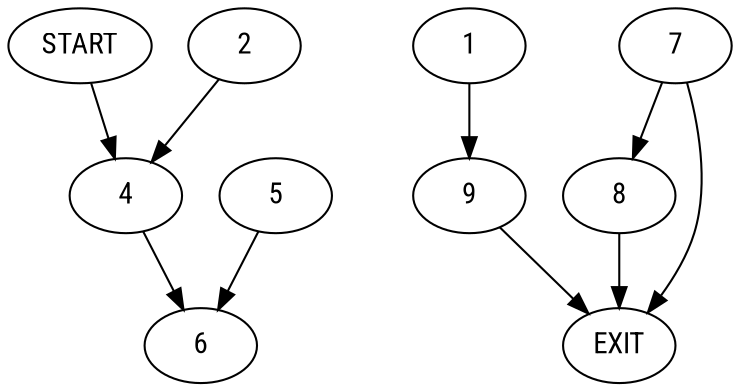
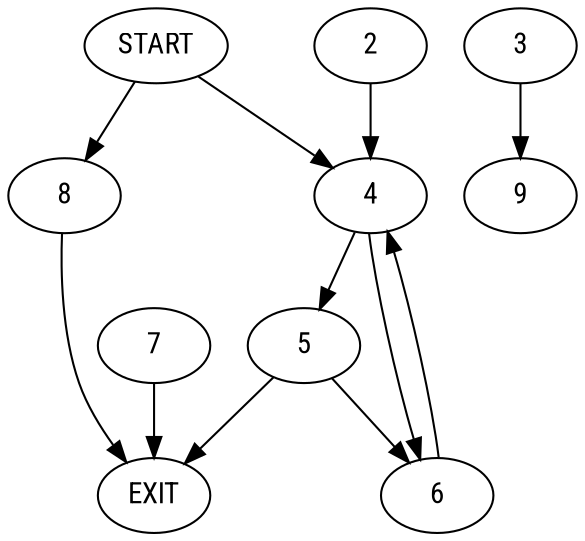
node "1": label "1" -> "3"
edge "7" -> "8": now "START" -> "8"
edge "4" -> "5": added
edge "9" -> "EXIT": now "5" -> "EXIT"
edge "6" -> "4": added
